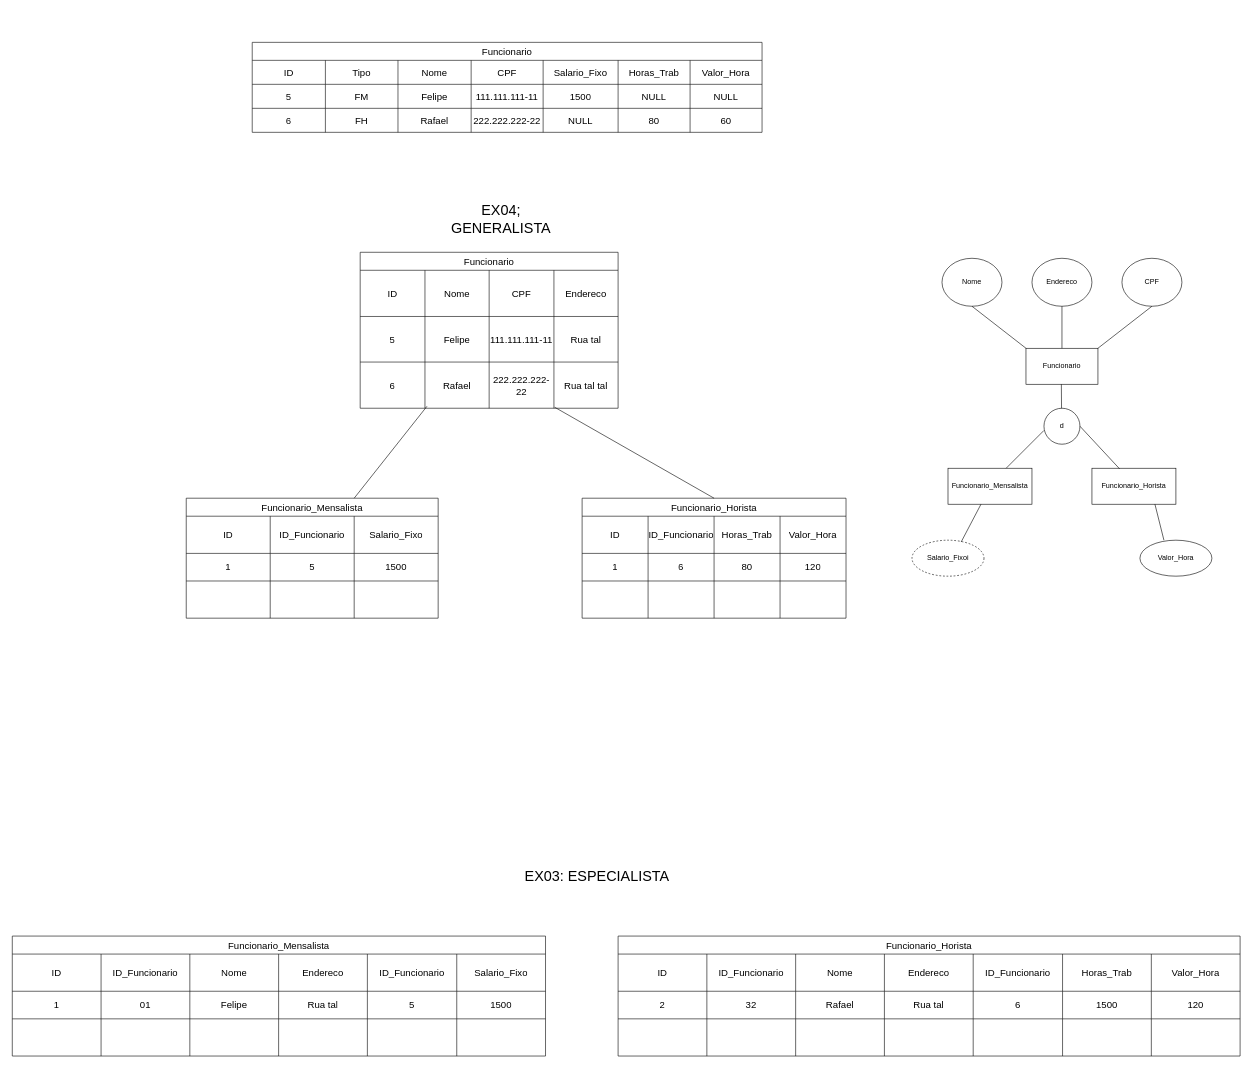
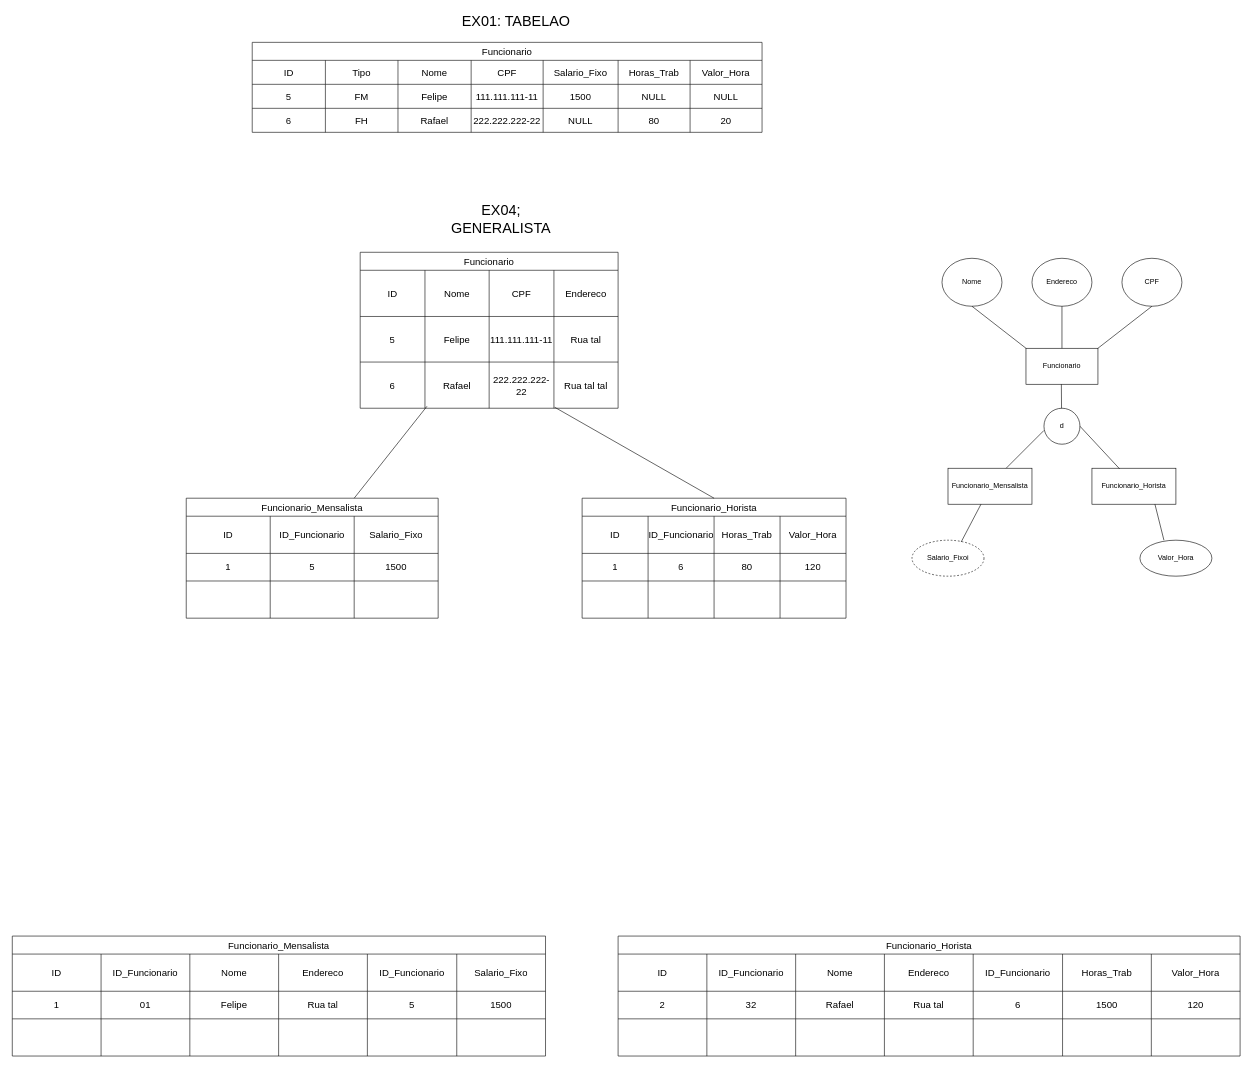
node "EX01: TABELAO": added
node "60": label "60" -> "20"
node "EX03: ESPECIALISTA": removed
